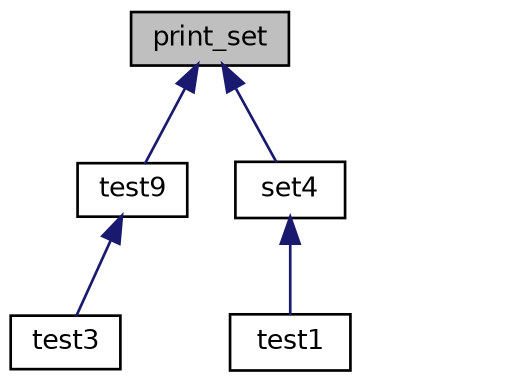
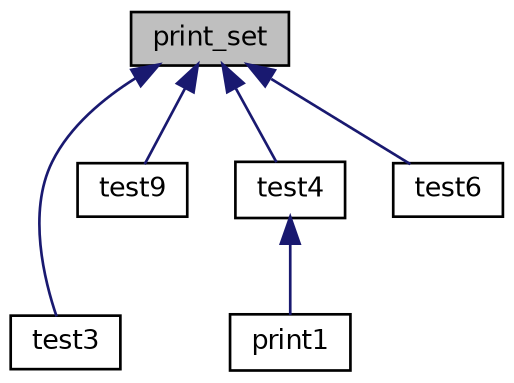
node "set4": label "set4" -> "test4"
node "test6": added
edge "test3" -> "test9": now "test3" -> "print_set"
node "test1": label "test1" -> "print1"
